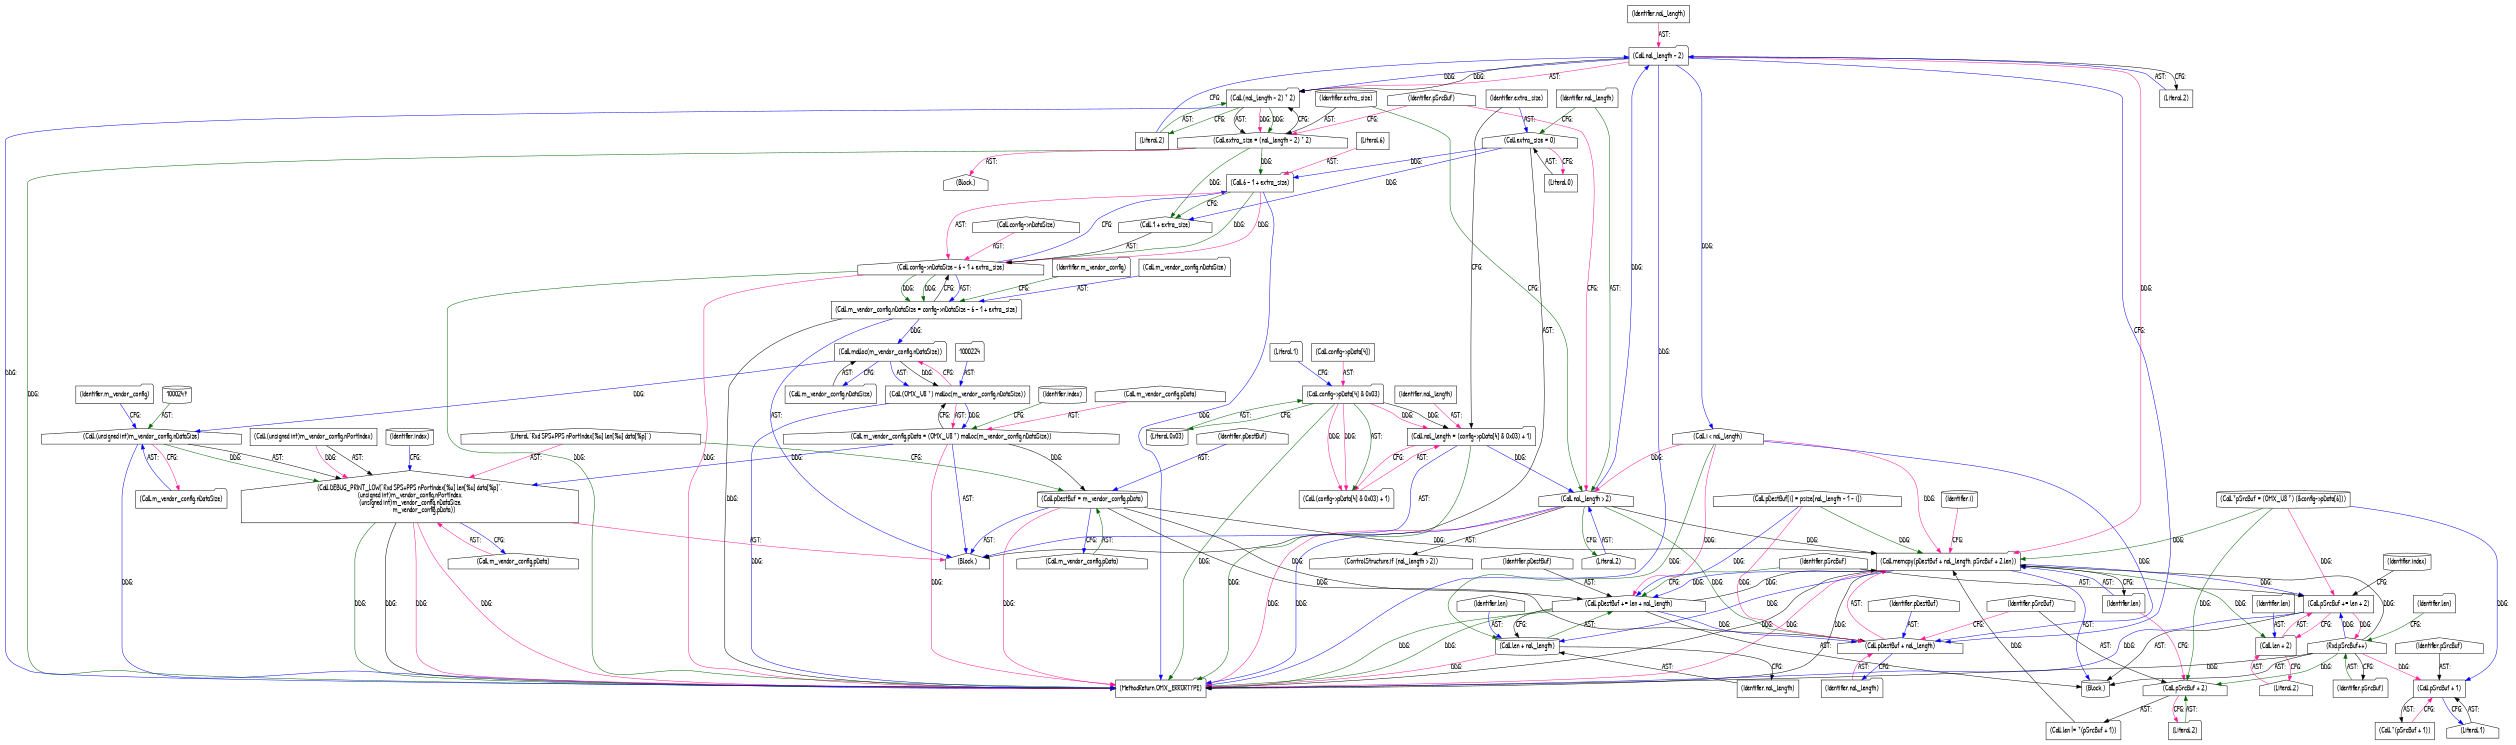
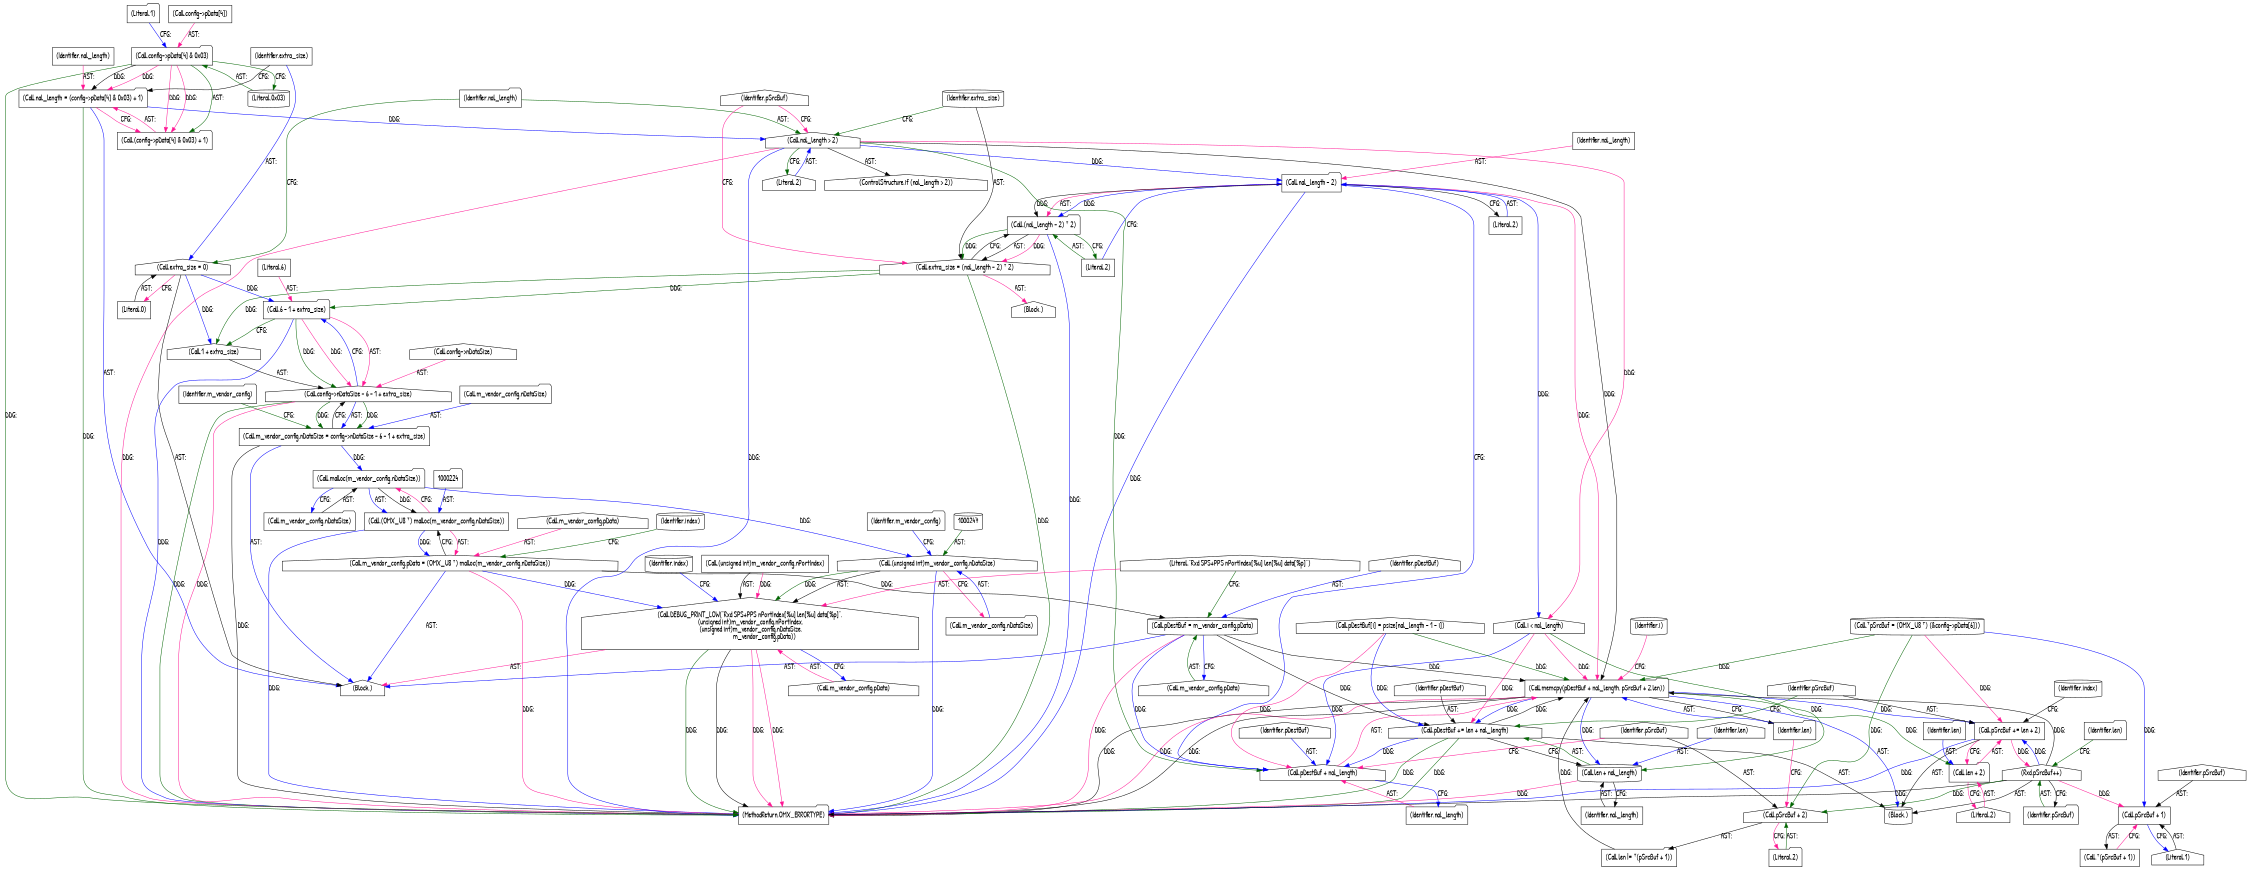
edge "(Call,i < nal_length)" -> "(Call,nal_length > 2)": reversed
edge "(Call,pDestBuf = m_vendor_config.pData)" -> "(Call,pDestBuf + nal_length)": color black -> blue
